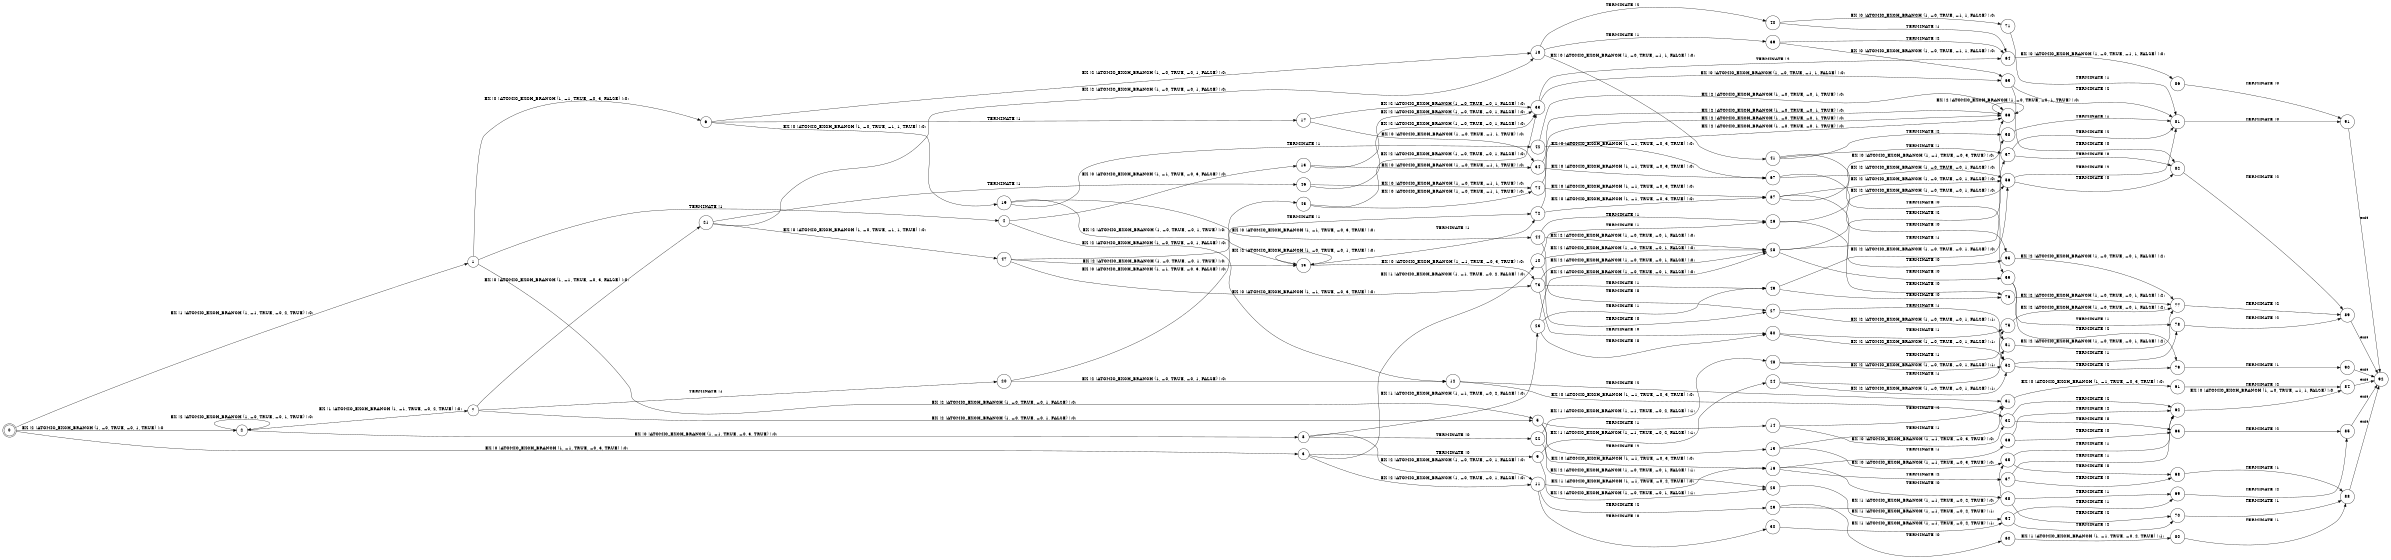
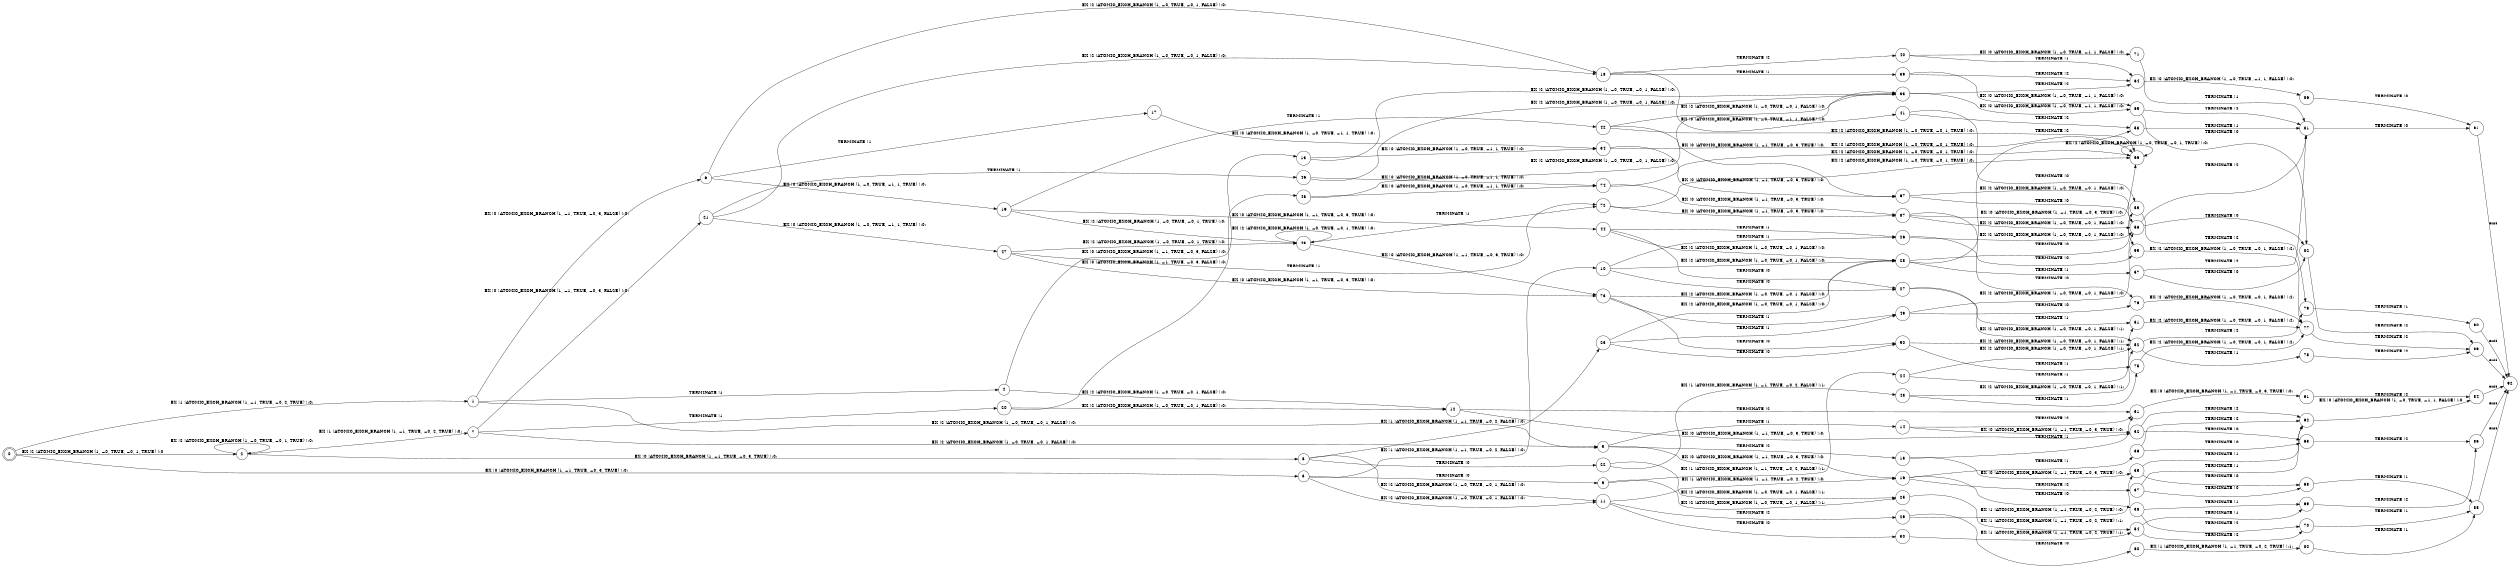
edge "17" -> "33": now "42" -> "33"
edge "41" -> "57": removed, label "TERMINATE !1"
edge "59" -> "78": removed, label "TERMINATE !1"
